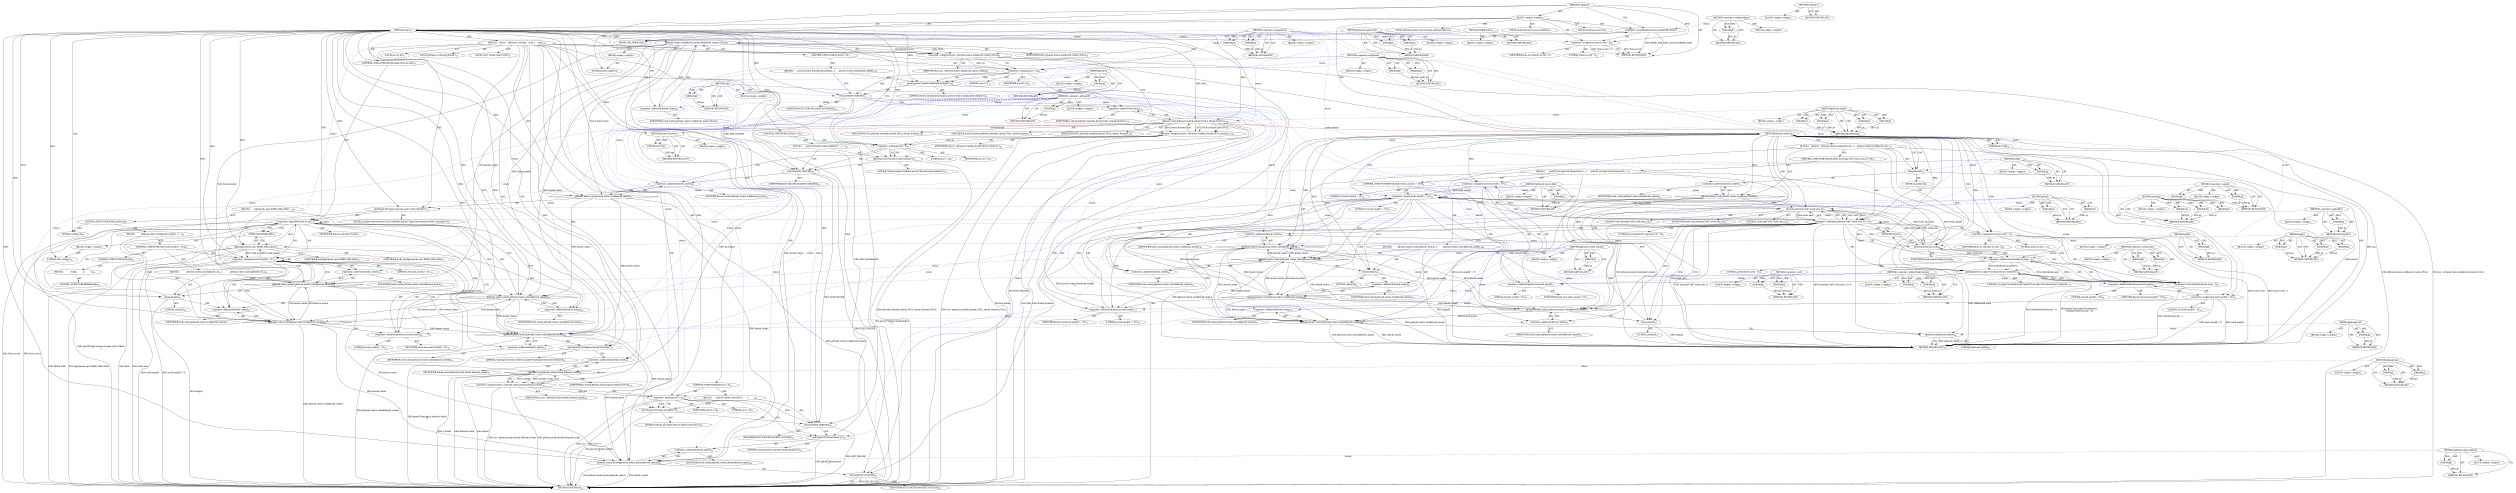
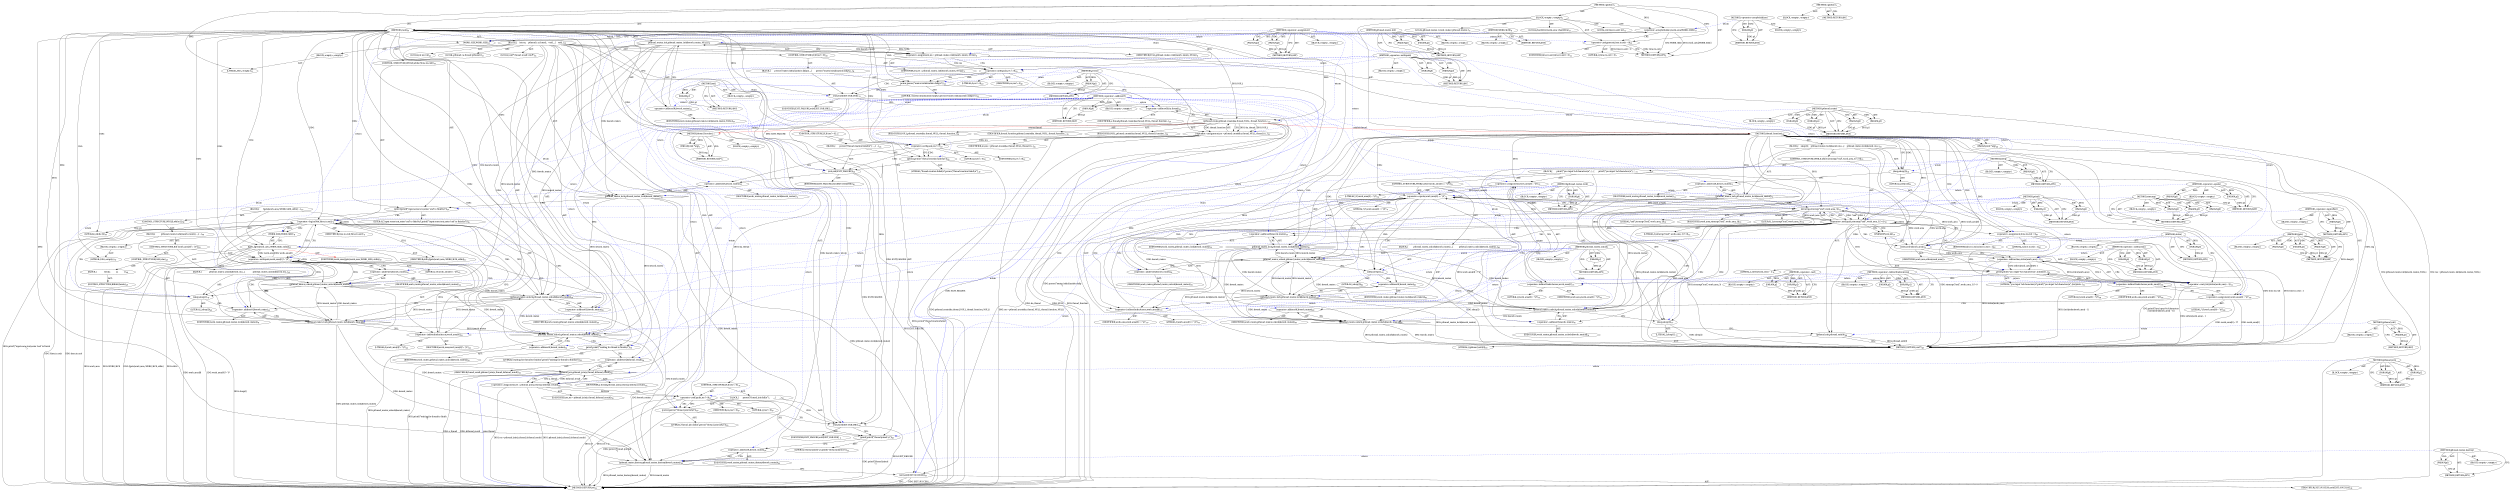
edge "(CONTROL_STRUCTURE,WHILE,while (1))" -> "(LITERAL,1,while (1))": label "AST: " -> "DDG: p4"
edge "(<operator>.logicalNot,!time_to_exit)" -> "(fgets,fgets(work_area, WORK_SIZE, stdin))": now "(<operator>.logicalNot,!time_to_exit)" -> "(IDENTIFIER,stdin,fgets(work_area, WORK_SIZE, stdin))"
edge "(<operator>.subtraction,strlen(work_area) - 1)" -> "(strlen,strlen(work_area))": removed, label "AST:"
